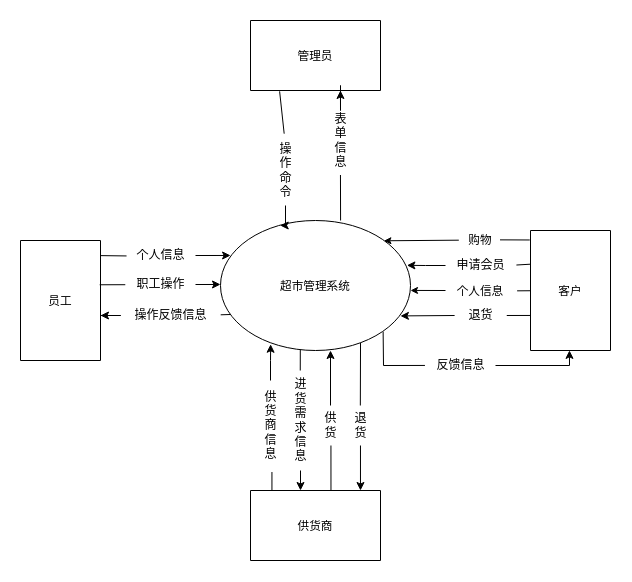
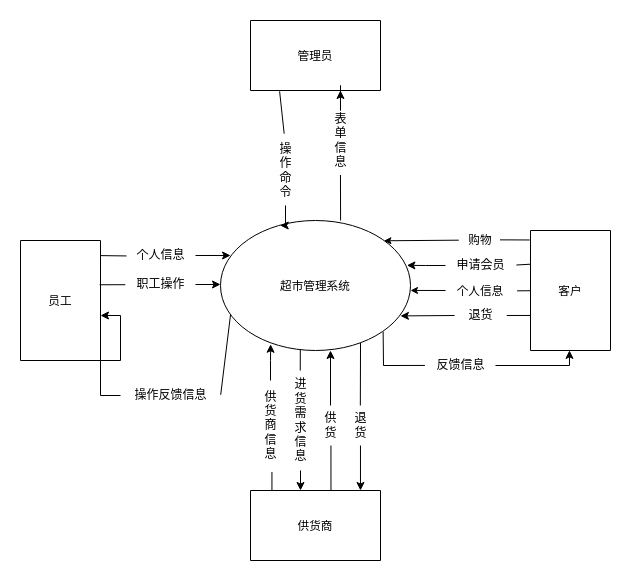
node "操作反馈信息": moved (171, 316) -> (171, 396)
